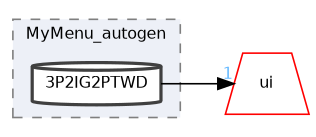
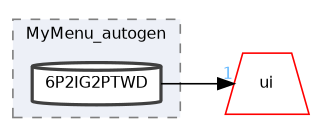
node "3P2IG2PTWD": label "3P2IG2PTWD" -> "6P2IG2PTWD"
